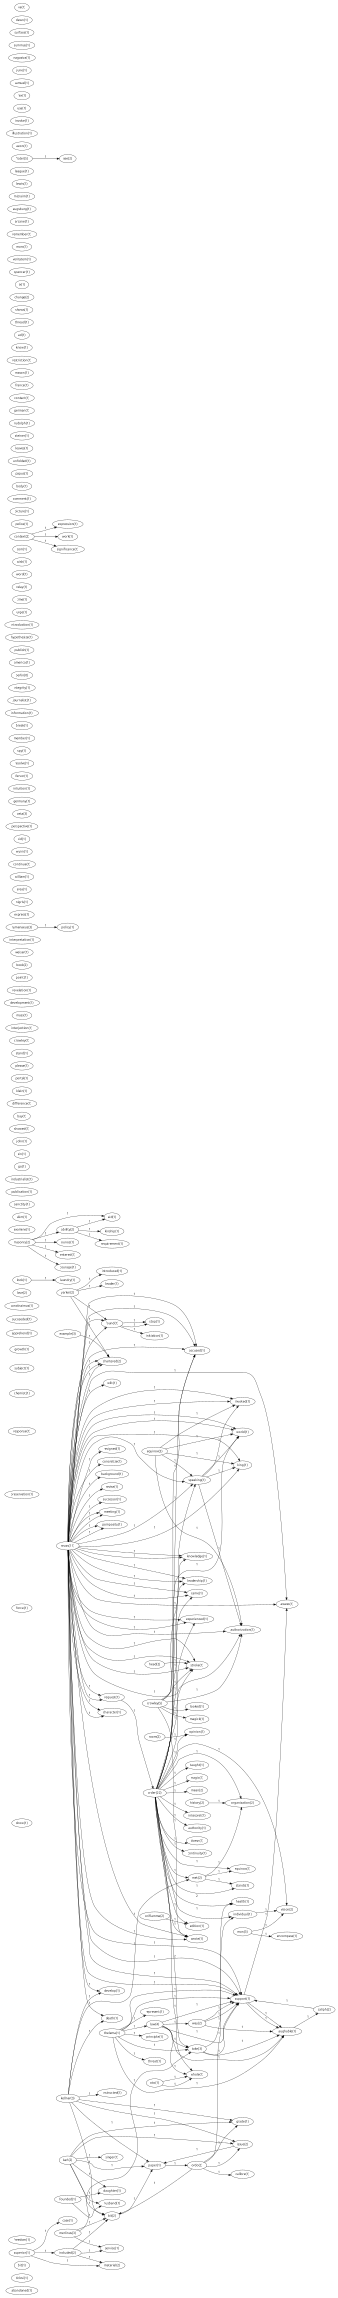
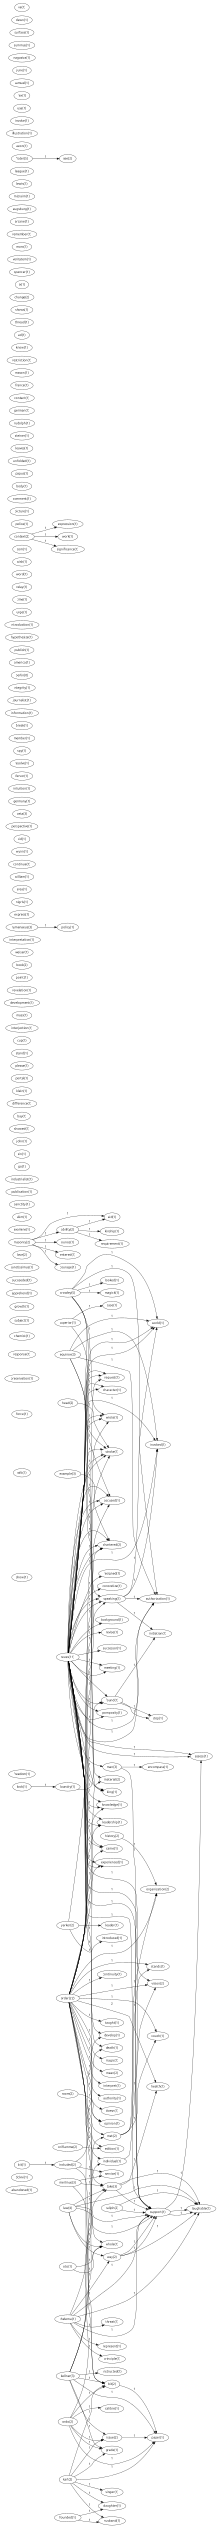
node "crowley(1)": label "crowley(1)" -> "cup(1)"
edge "yarker(2)" -> "found(1)": now "laundry(1)" -> "found(1)"
edge "reuss(11)" -> "wilt(1)": now "reuss(11)" -> "man(3)"
edge "speaking(1)" -> "king(1)": now "speaking(1)" -> "initiation(1)"
edge "request(1)" -> "order(22)": reversed
node "equinox(1)": label "equinox(1)" -> "vouch(1)"
edge "laughable(1)" -> "caliph(2)": reversed
edge "thelema(1)" -> "law(4)": now "thelema(1)" -> "way(2)"
edge "paper(1)" -> "ordo(2)": reversed
edge "superior(1)" -> "included(2)": now "bit(1)" -> "included(2)"
